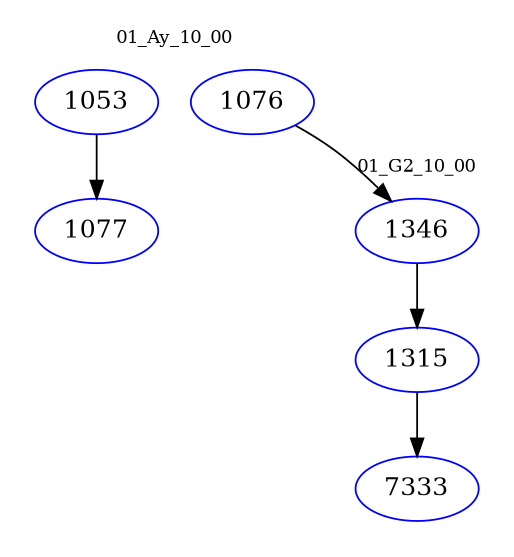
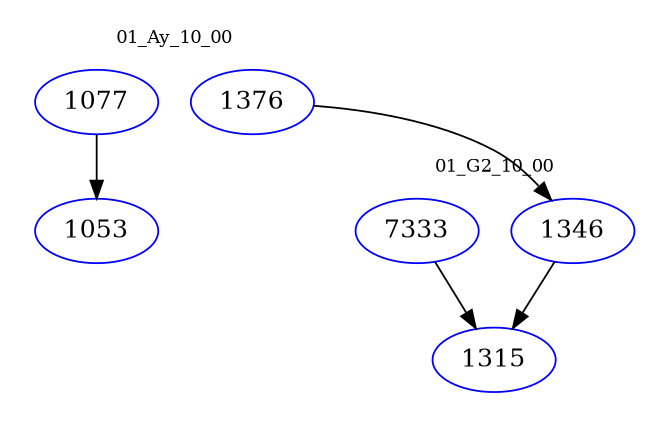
node "1076": label "1076" -> "1376"
edge "1053" -> "1077": reversed
edge "1315" -> "7333": reversed
